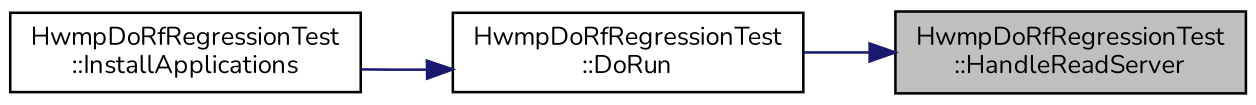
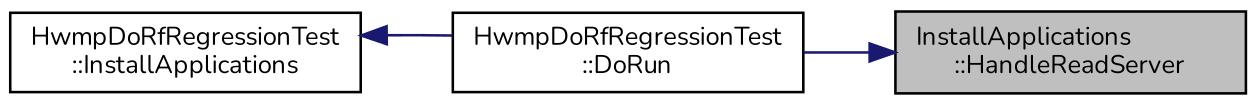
node "HwmpDoRfRegressionTest ::HandleReadServer": label "HwmpDoRfRegressionTest ::HandleReadServer" -> "InstallApplications ::HandleReadServer"
edge "HwmpDoRfRegressionTest ::InstallApplications" -> "HwmpDoRfRegressionTest ::DoRun": reversed
